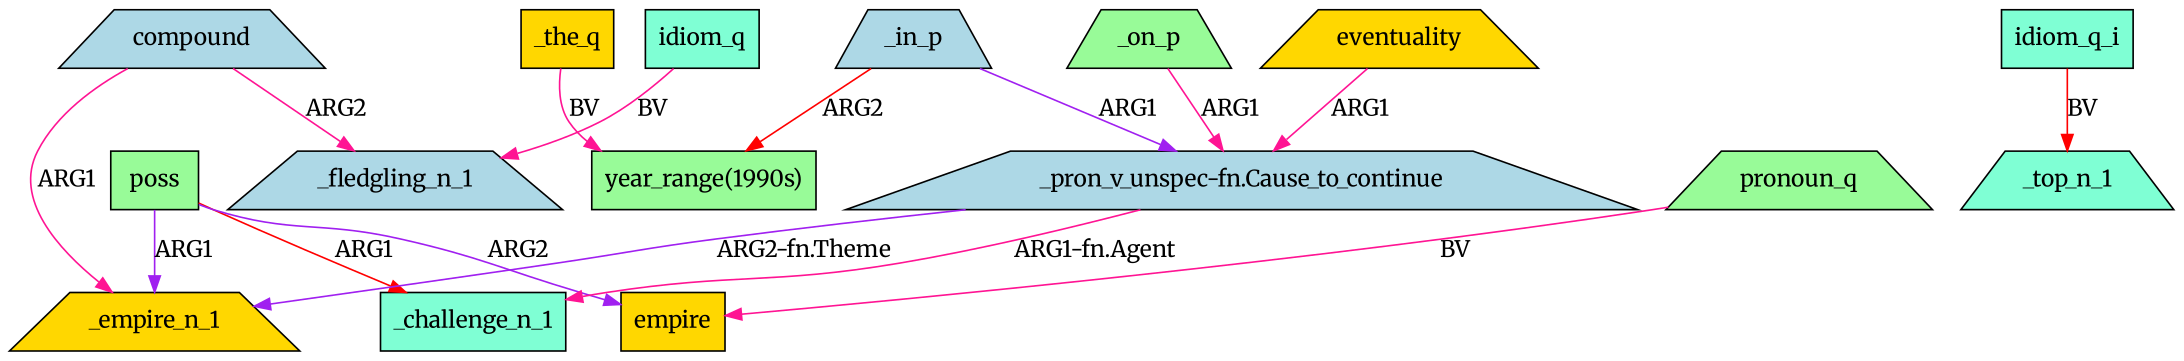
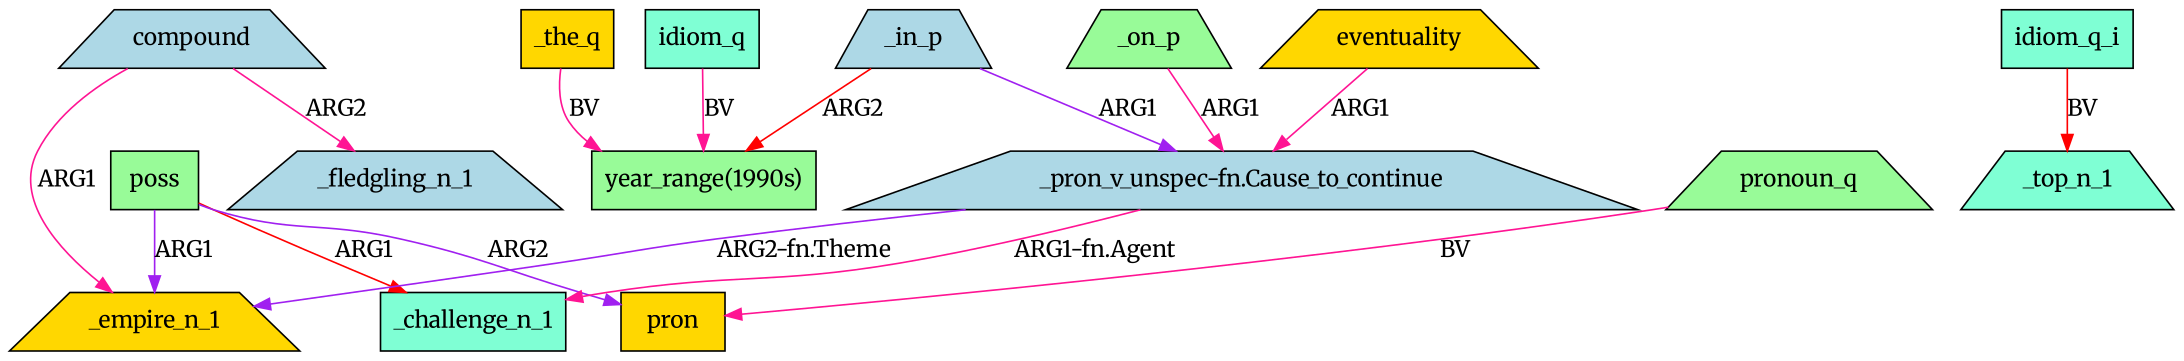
edge "idiom_q" -> "_fledgling_n_1": now "idiom_q" -> "year_range(1990s)"
node "empire": label "empire" -> "pron"
